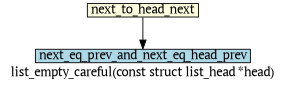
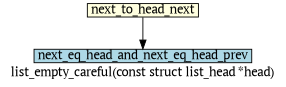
node "next_eq_prev_and_next_eq_head_prev": label "next_eq_prev_and_next_eq_head_prev" -> "next_eq_head_and_next_eq_head_prev"
